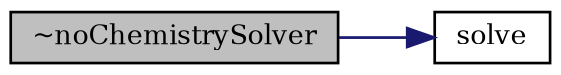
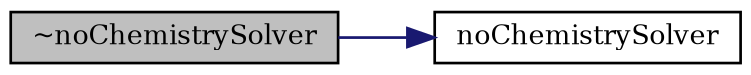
node "solve": label "solve" -> "noChemistrySolver"
